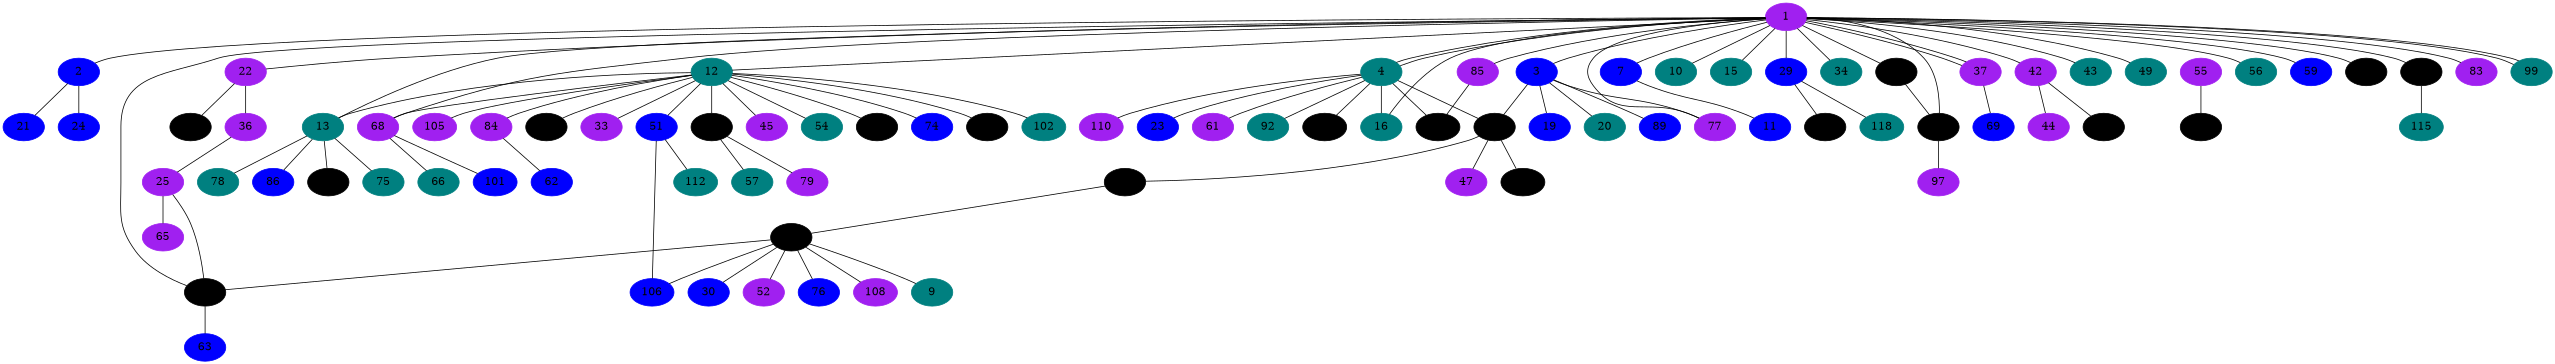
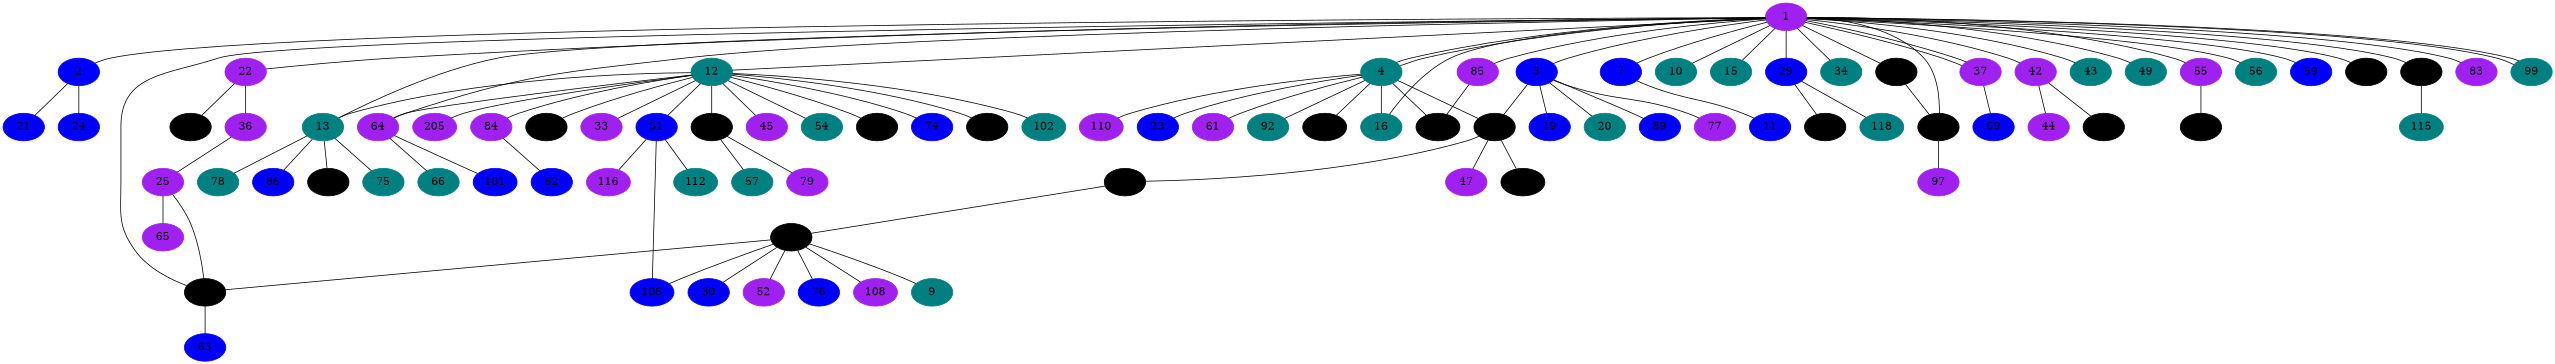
edge "1" -- "77": now "1" -- "55"
node "68": label "68" -> "64"
node "105": label "105" -> "205"
node "116": added
